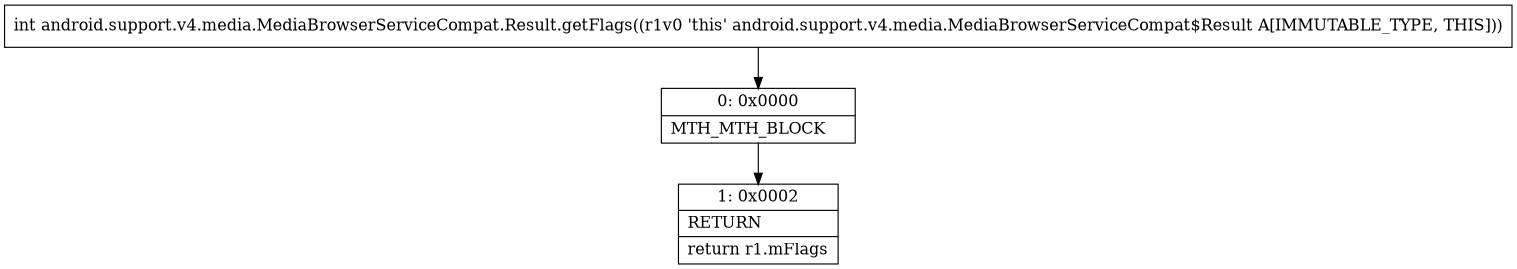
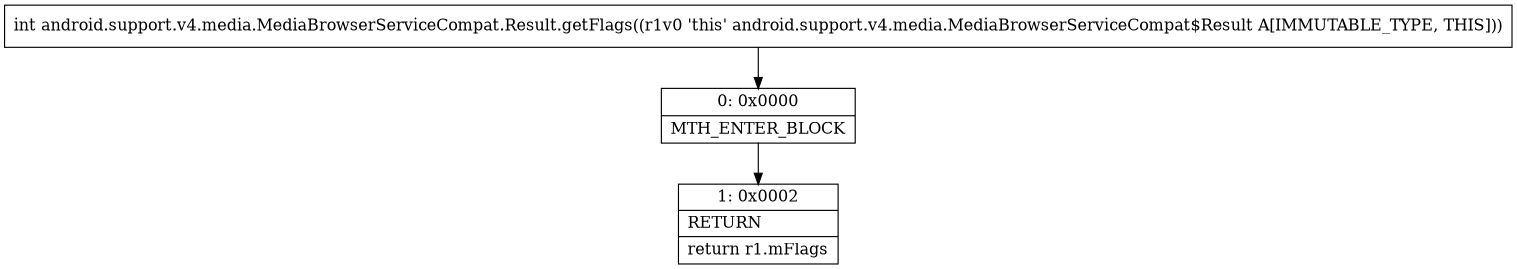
node "0: 0x0000": text "MTH_MTH_BLOCK" -> "MTH_ENTER_BLOCK"
